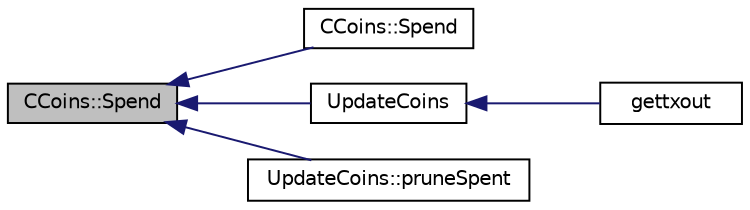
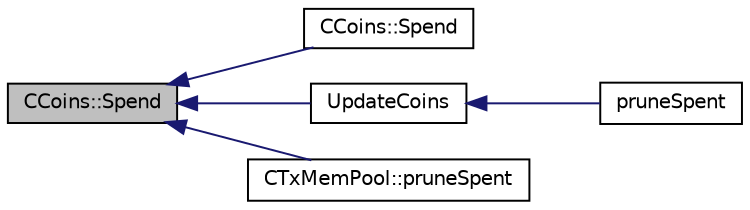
node "gettxout": label "gettxout" -> "pruneSpent"
node "UpdateCoins::pruneSpent": label "UpdateCoins::pruneSpent" -> "CTxMemPool::pruneSpent"
